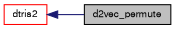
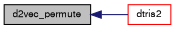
edge "d2vec_permute" -> "dtris2": reversed
